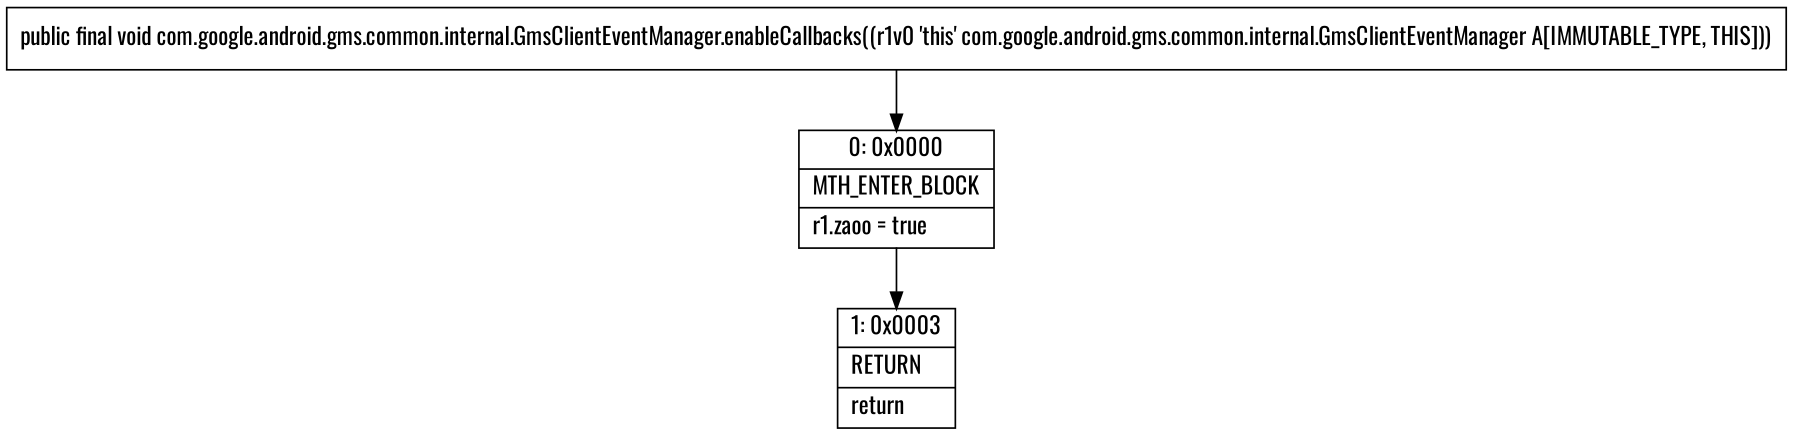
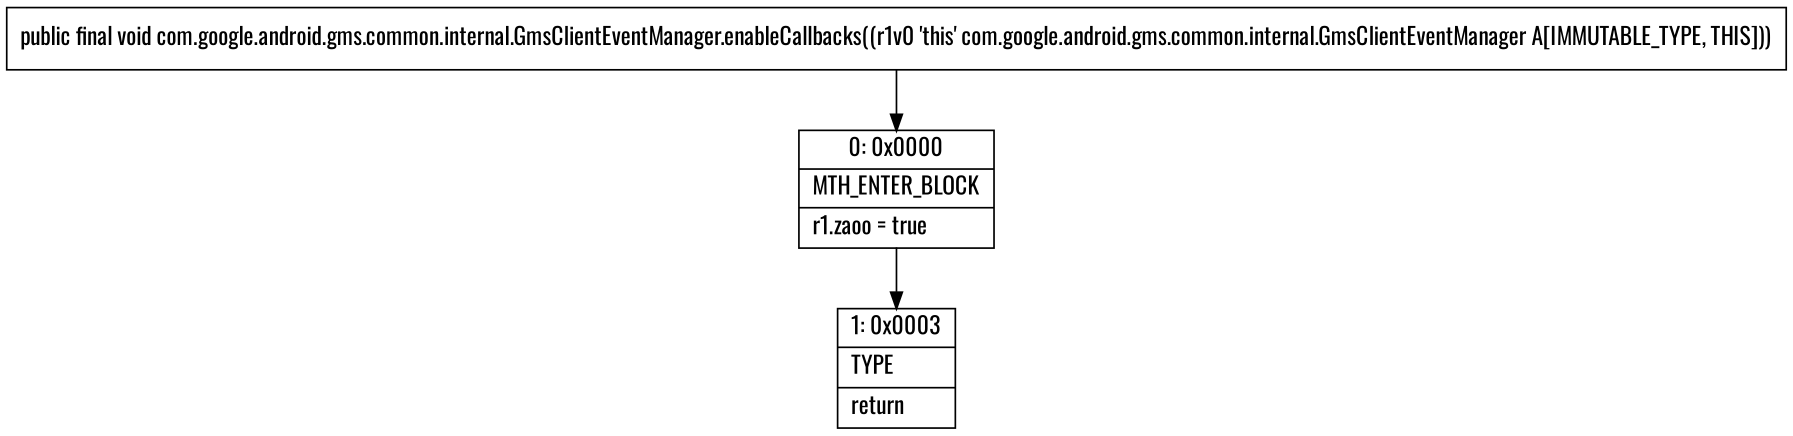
node "1: 0x0003": text "RETURN" -> "TYPE"
